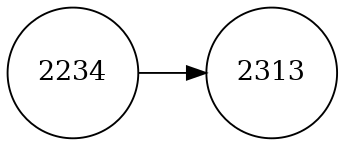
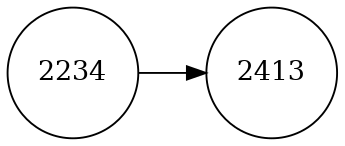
node "2313": label "2313" -> "2413"
